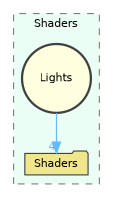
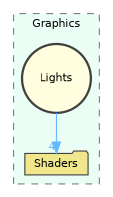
cluster "Shaders": label "Shaders" -> "Graphics"
